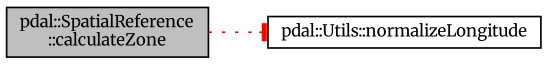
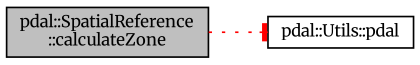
node "pdal::Utils::normalizeLongitude": label "pdal::Utils::normalizeLongitude" -> "pdal::Utils::pdal"
